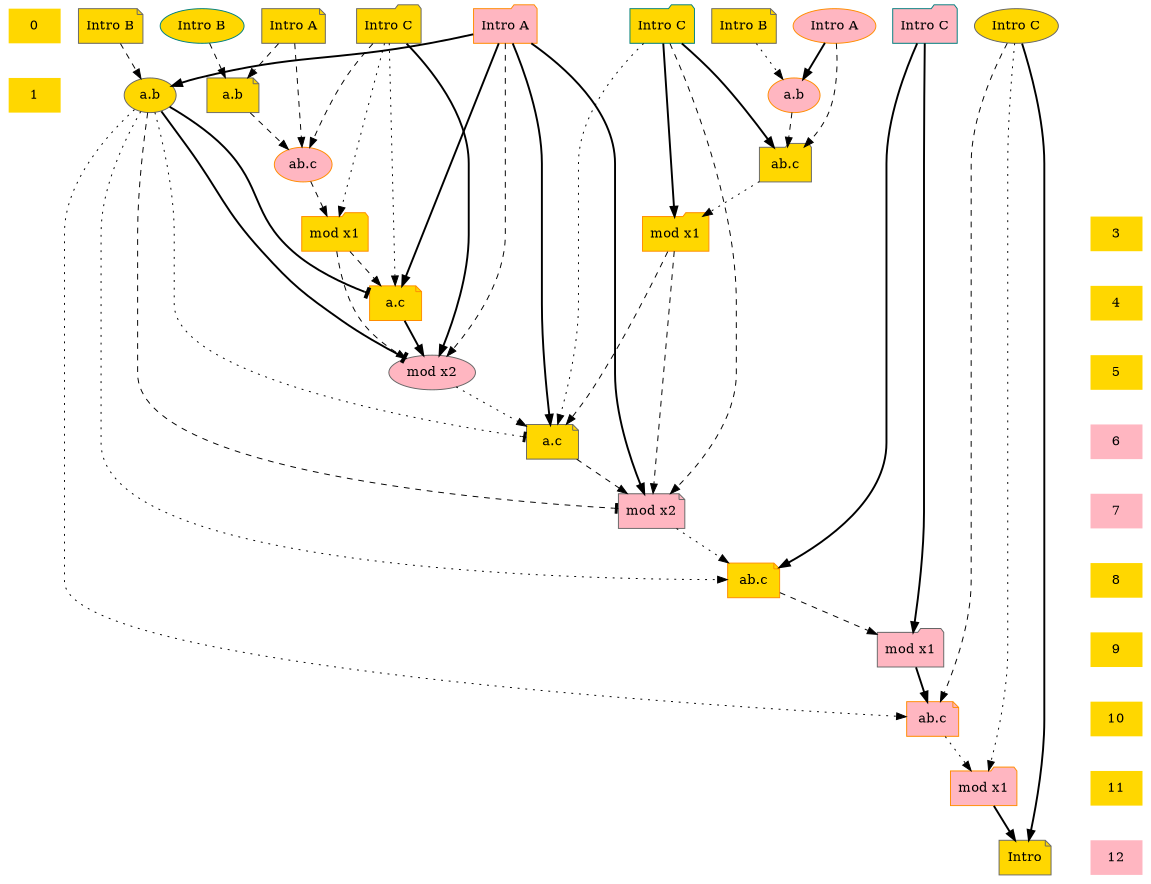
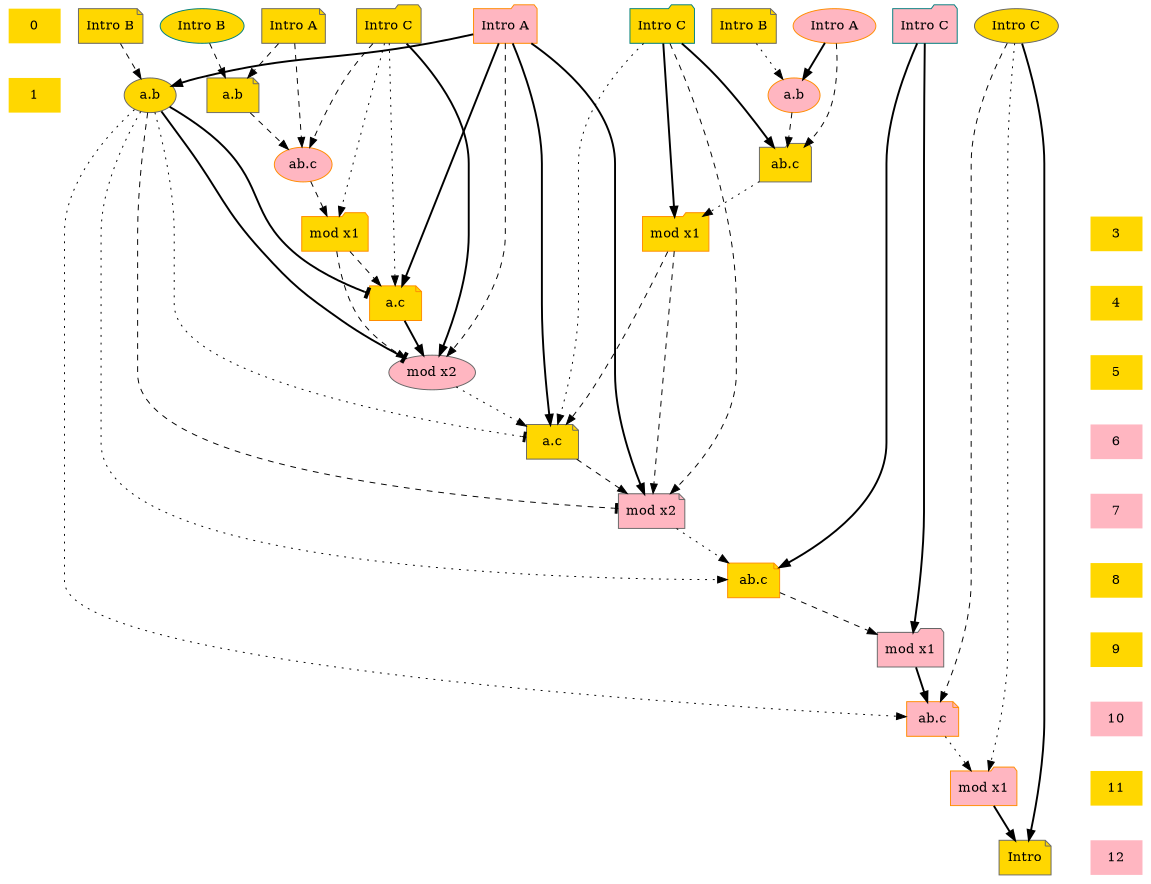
node "10": fillcolor gold -> lightpink
